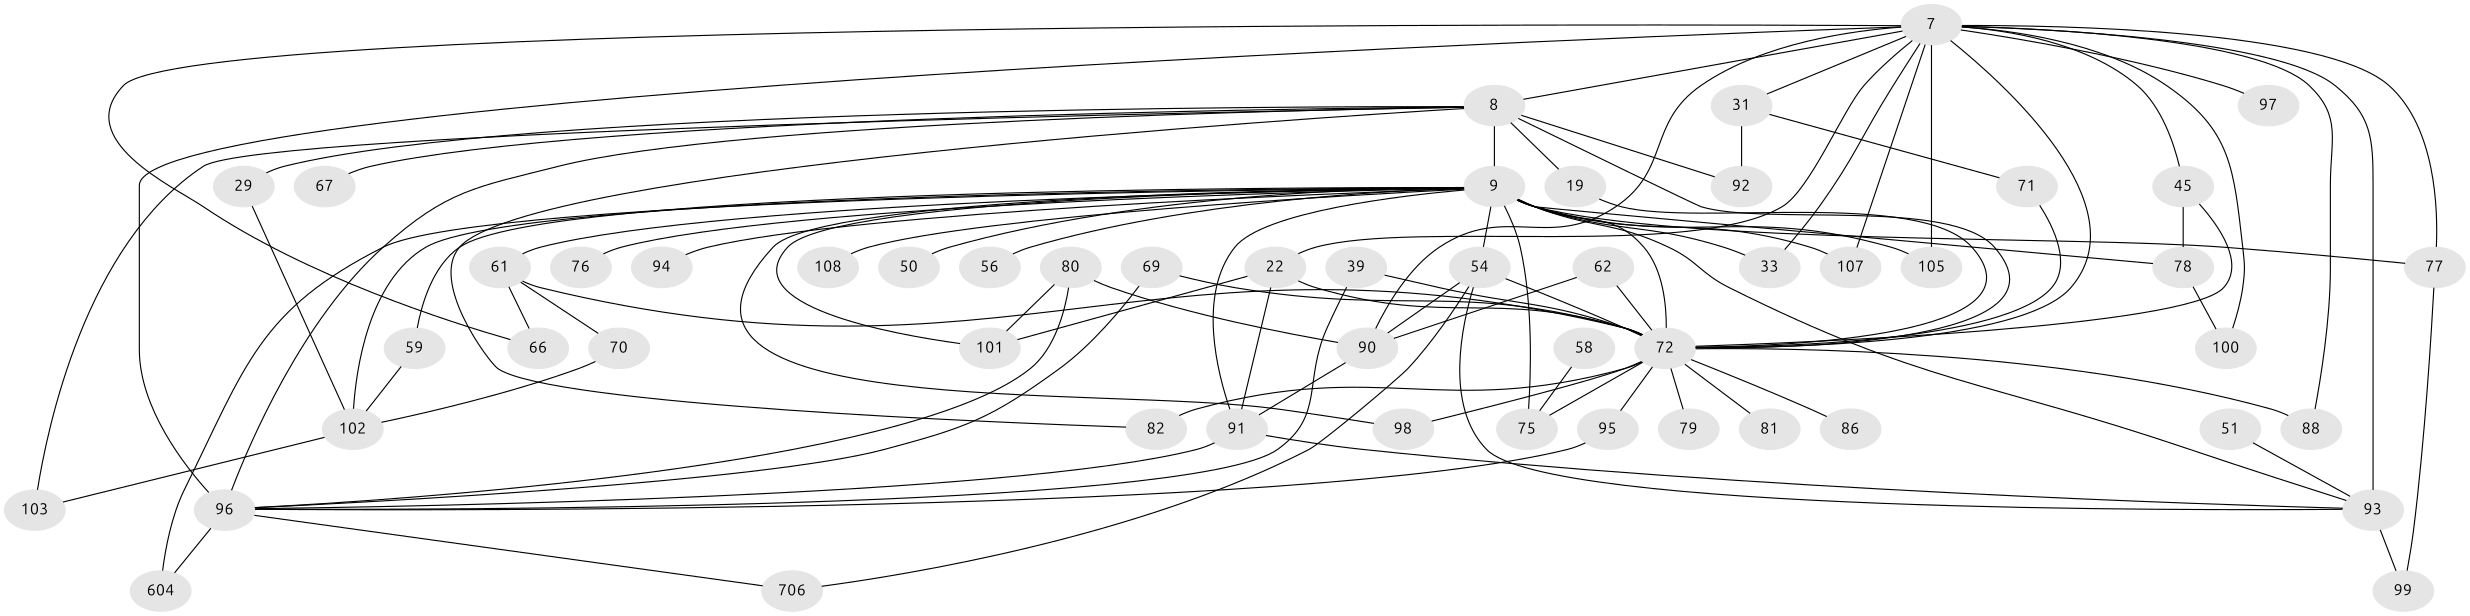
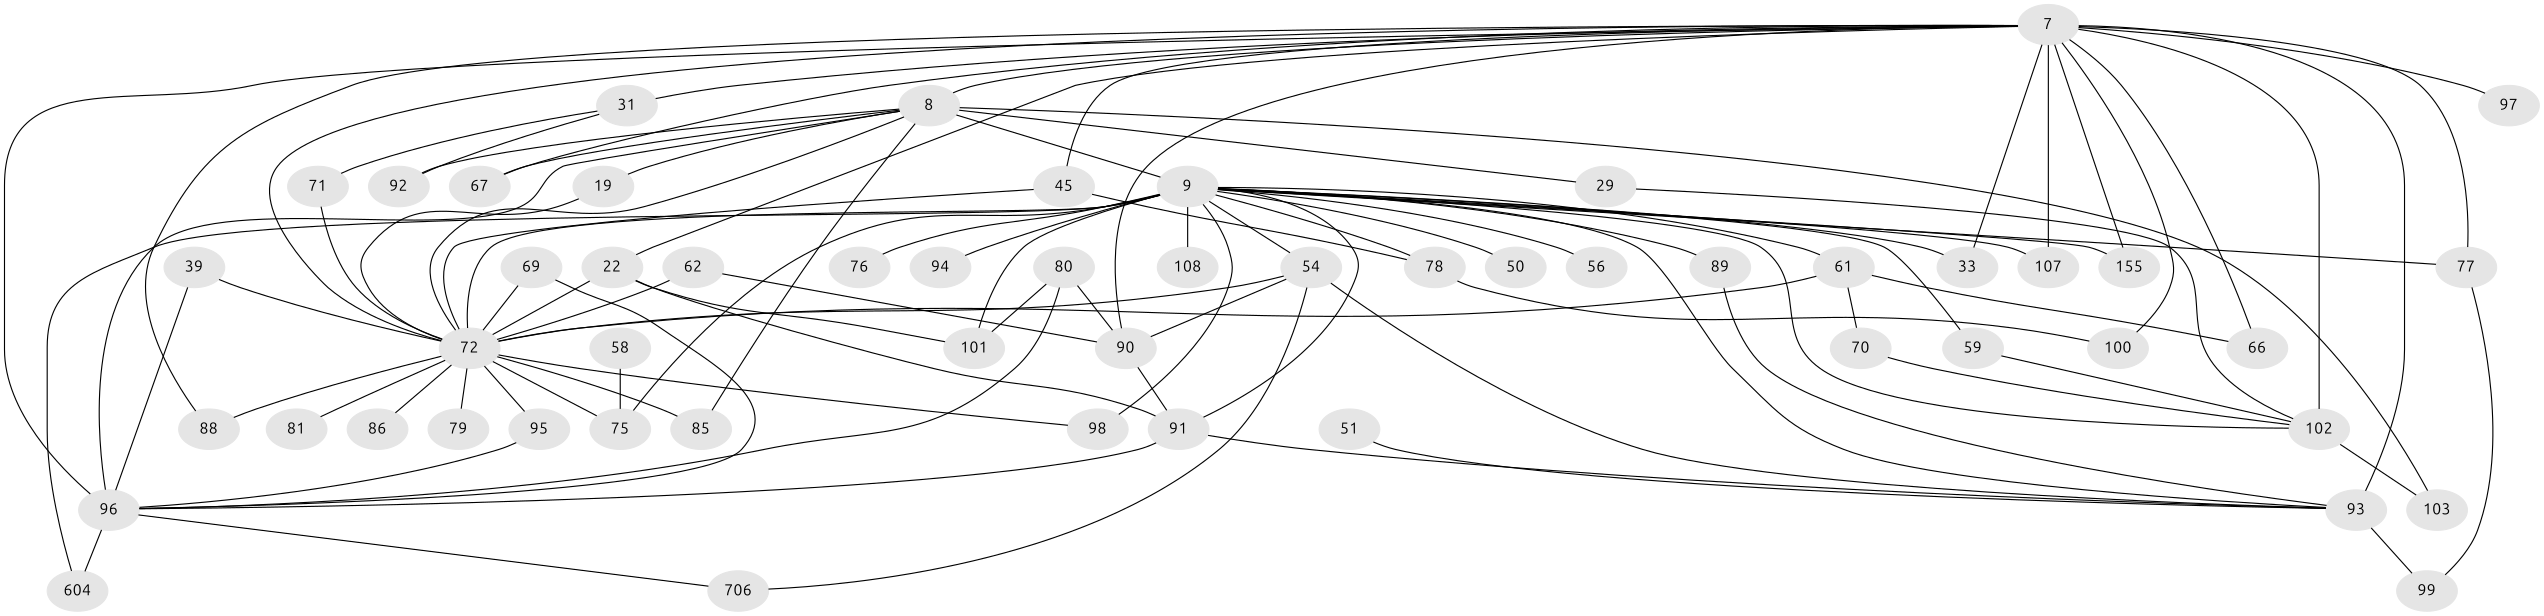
edge "7" -- "67": added
edge "7" -- "102": added
node "89": added
node "105": label "105" -> "155"
node "82": label "82" -> "85"
